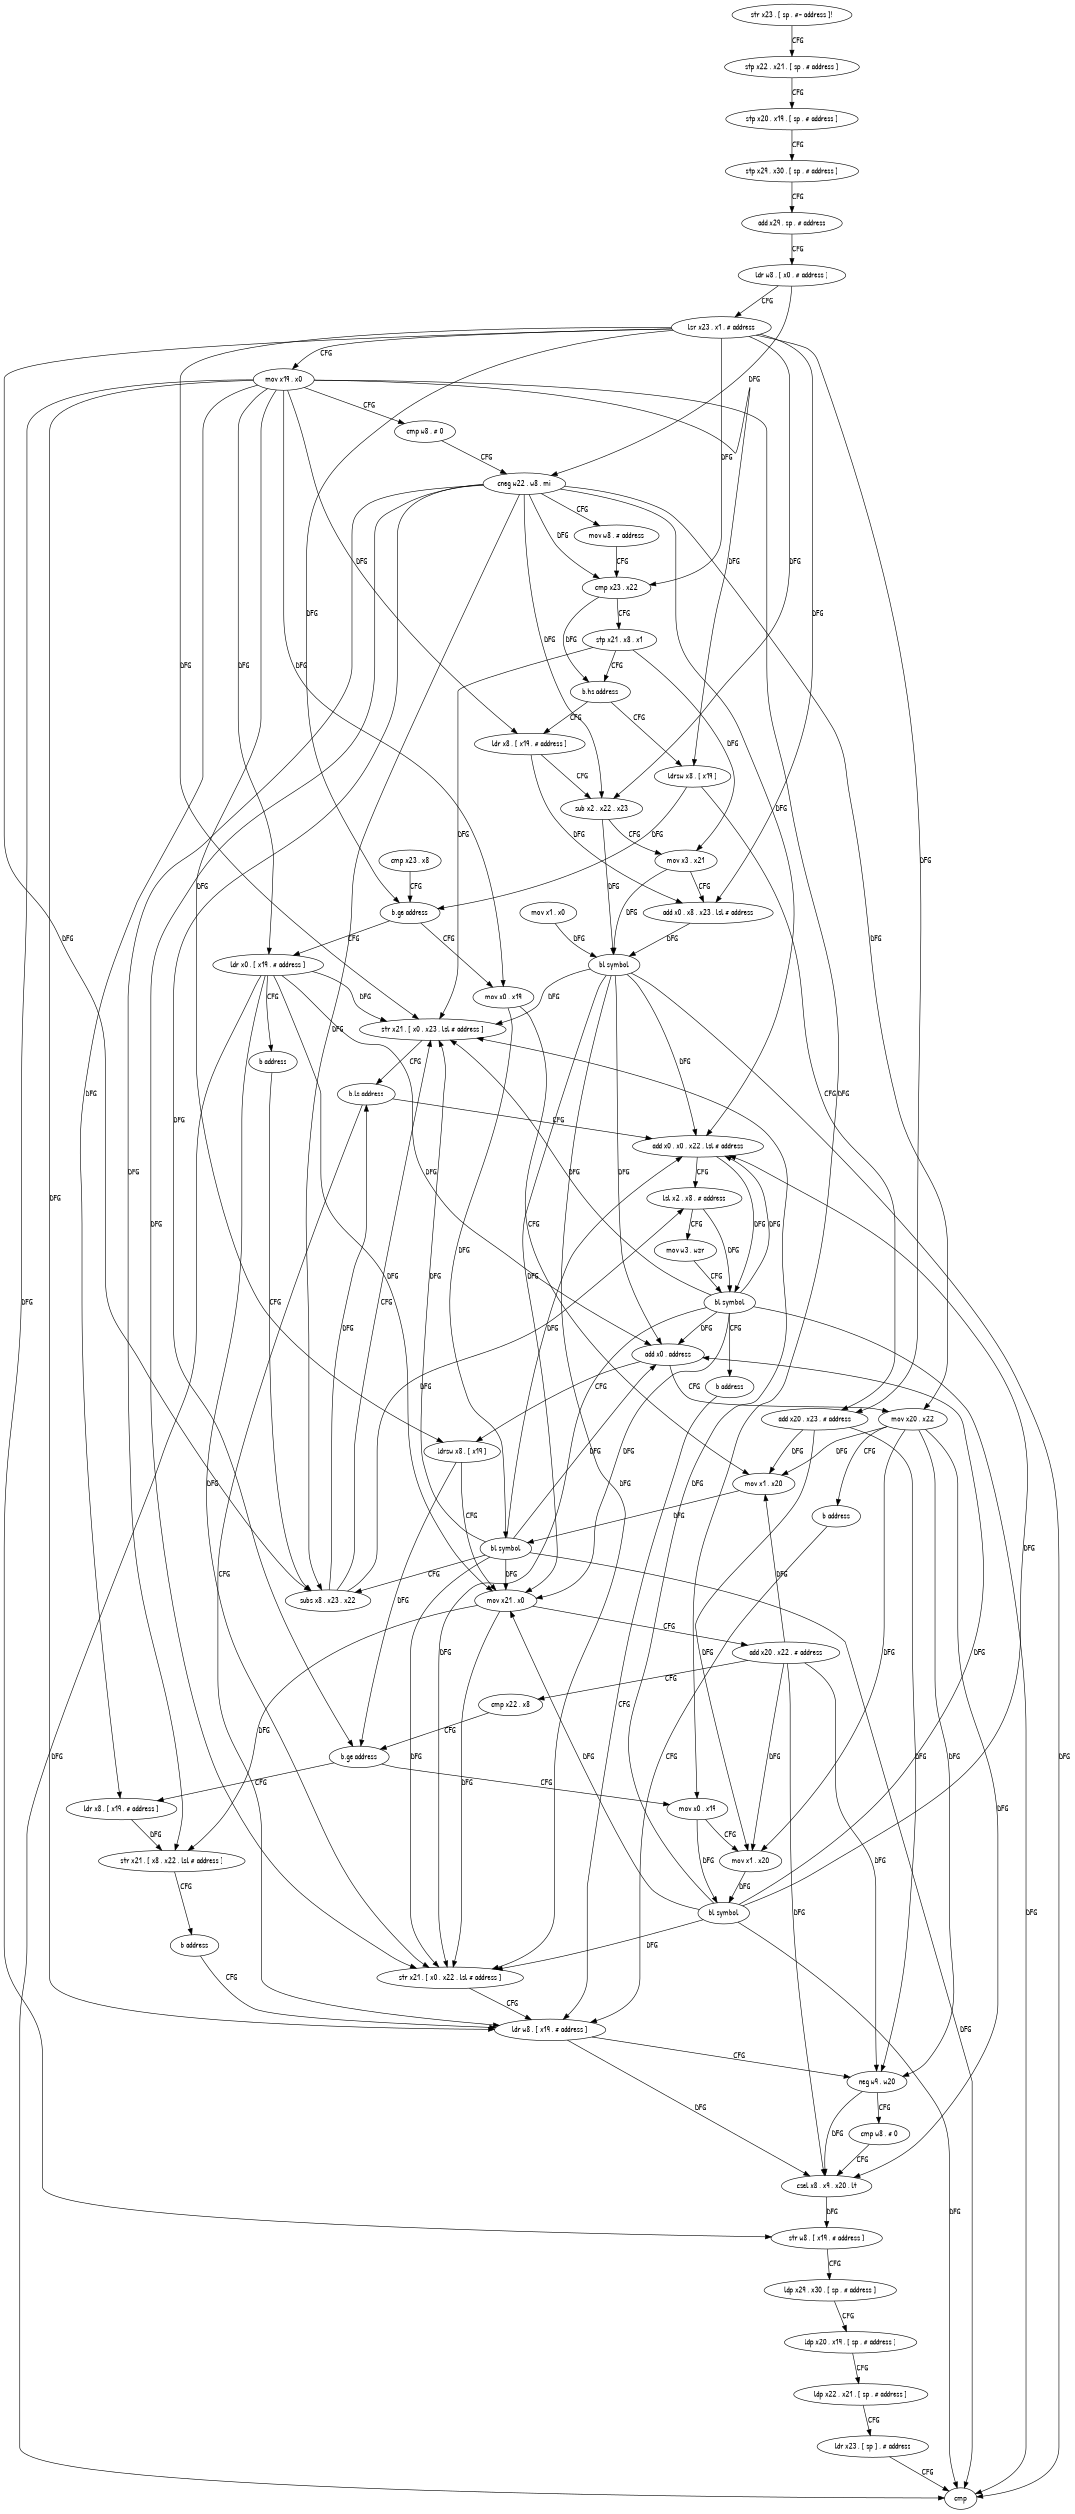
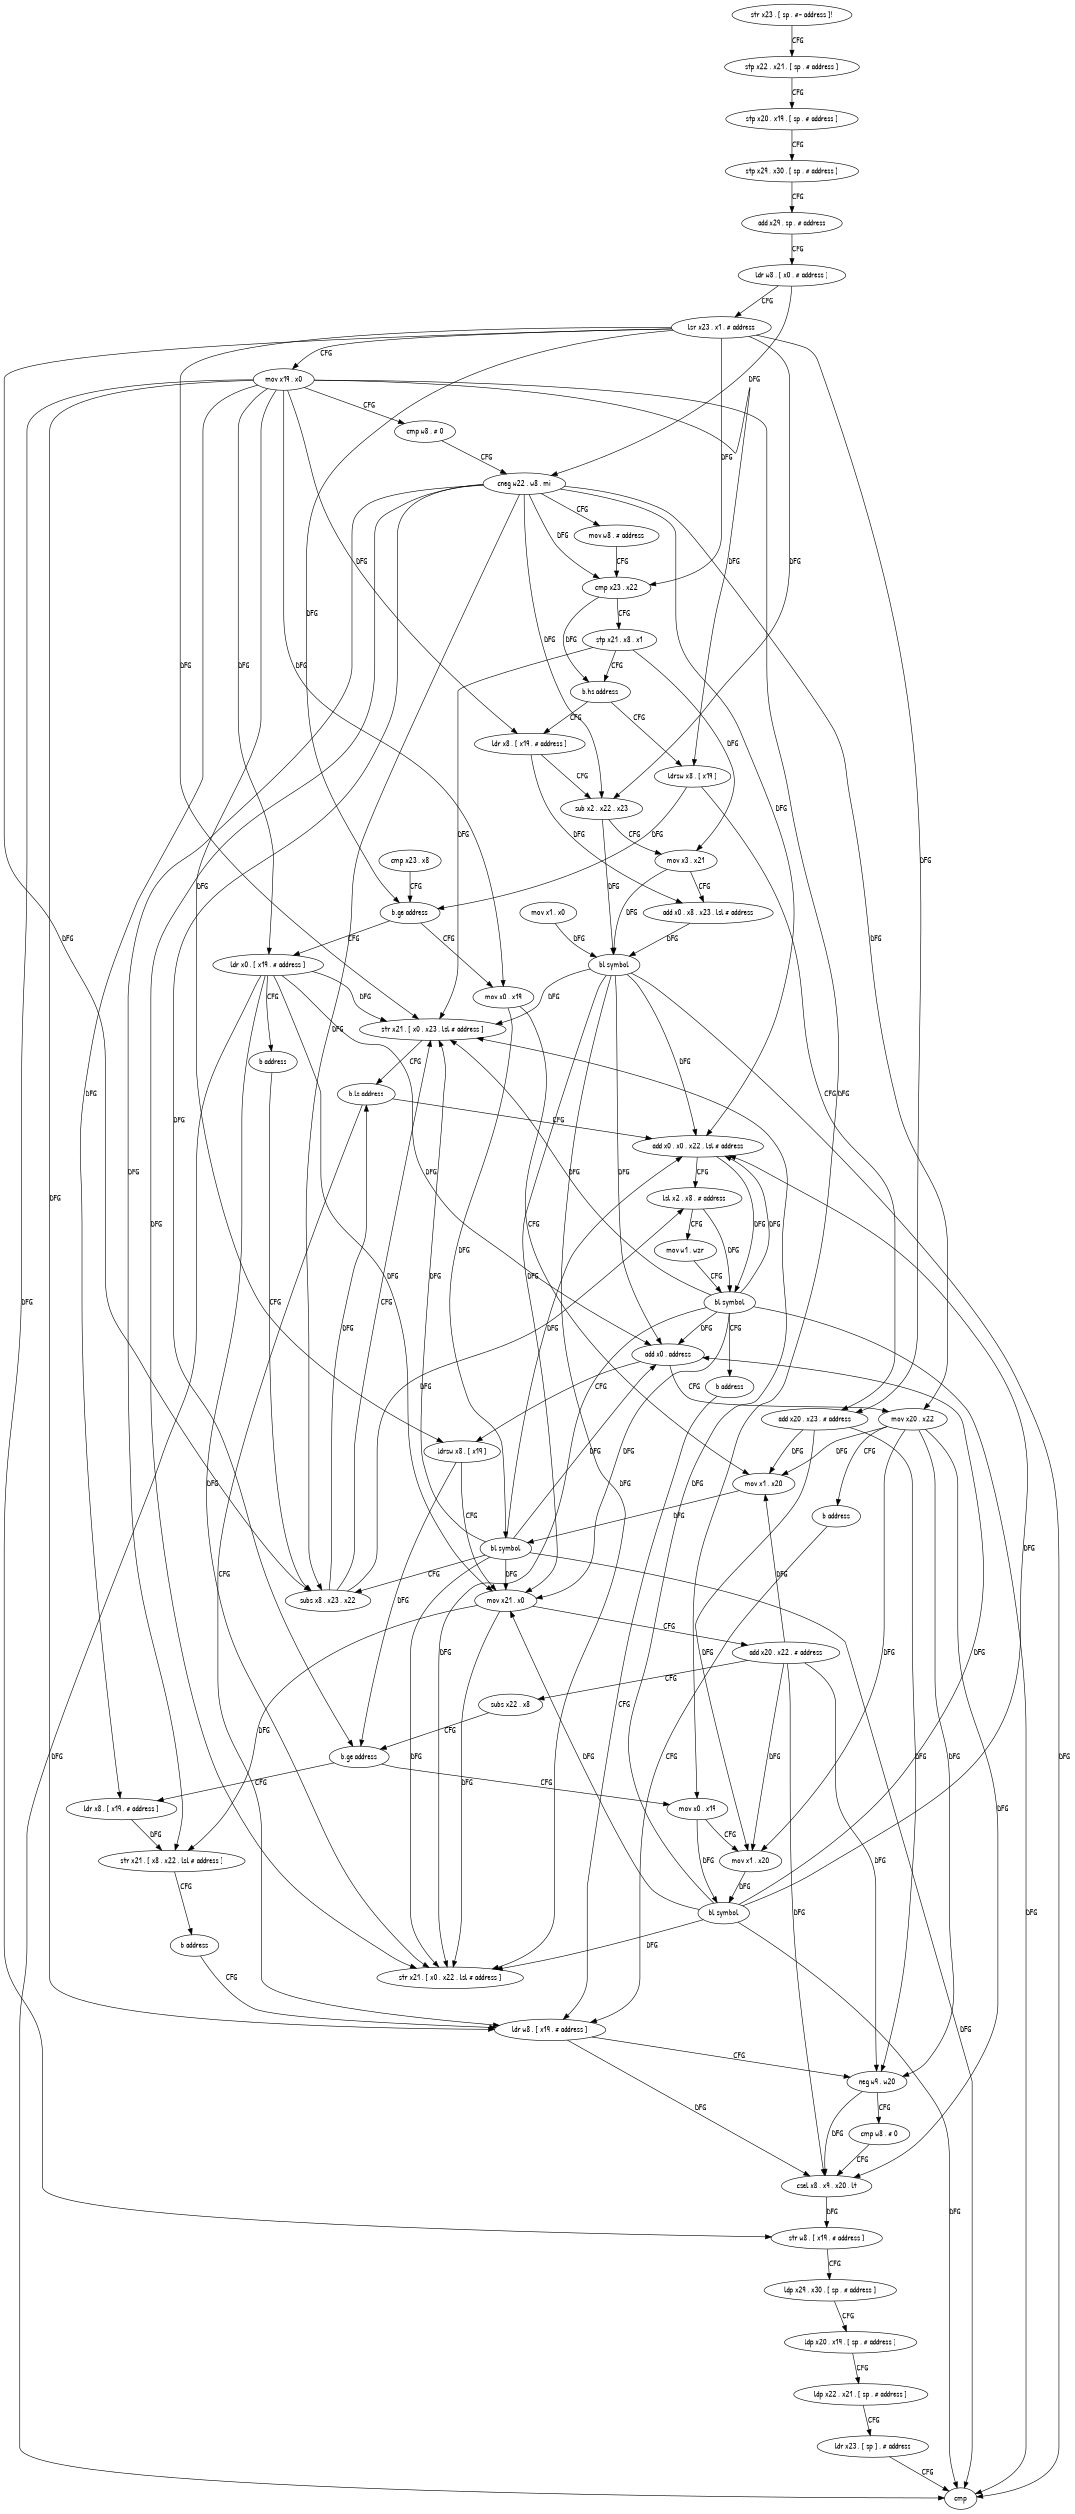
edge "lsr x23 , x1 , # address" -> "add x0 , x8 , x23 , lsl # address": removed, label "DFG"
node "mov w3 , wzr": label "mov w3 , wzr" -> "mov w1 , wzr"
node "cmp x22 , x8": label "cmp x22 , x8" -> "subs x22 , x8"
edge "str x21 , [ x0 , x22 , lsl # address ]" -> "ldr w8 , [ x19 , # address ]": removed, label "CFG"
